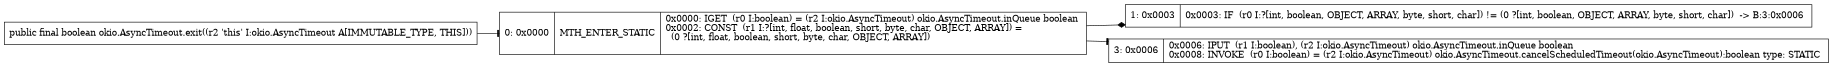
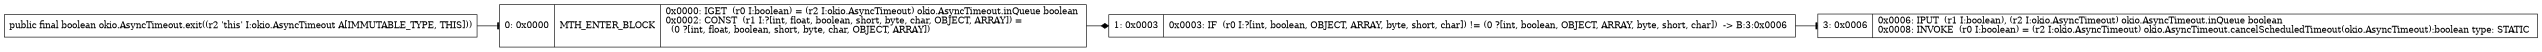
node "0: 0x0000": text "MTH_ENTER_STATIC" -> "MTH_ENTER_BLOCK"
edge "0: 0x0000" -> "3: 0x0006": now "1: 0x0003" -> "3: 0x0006"
